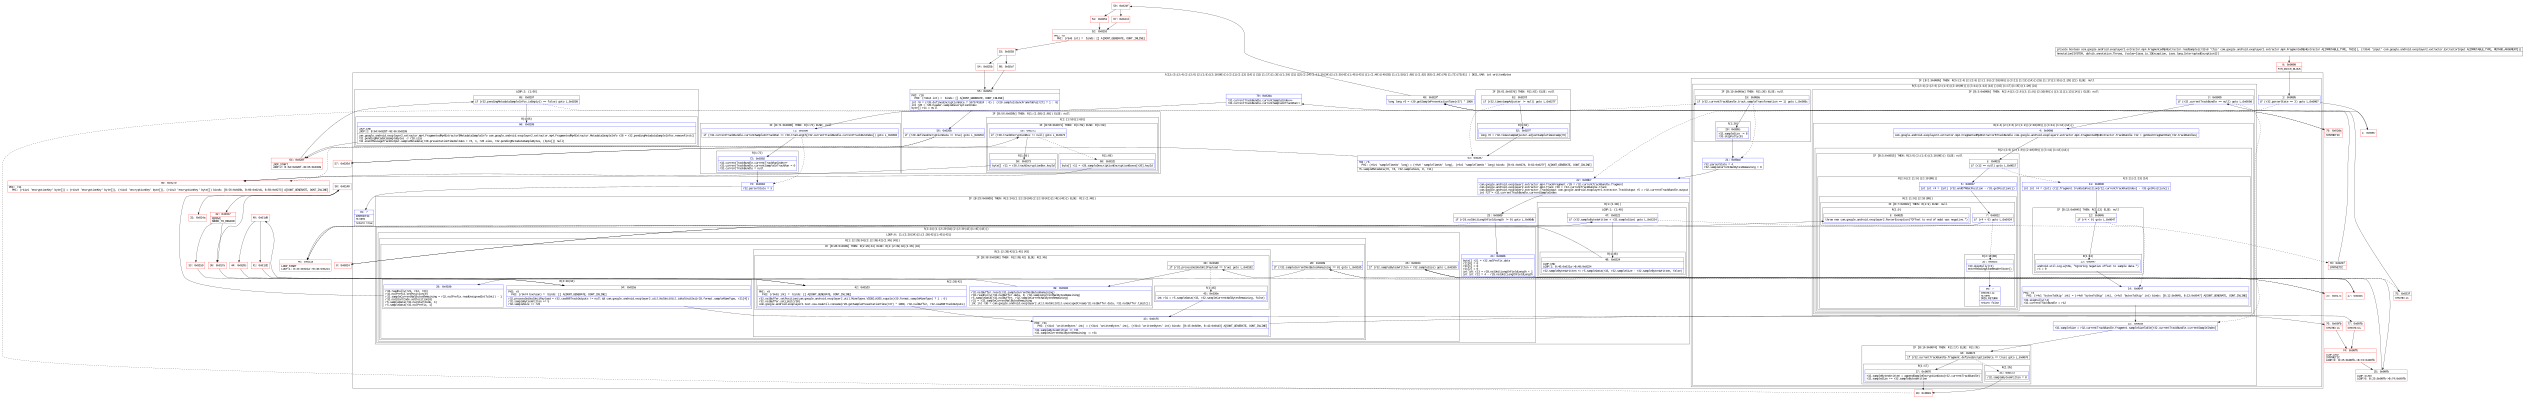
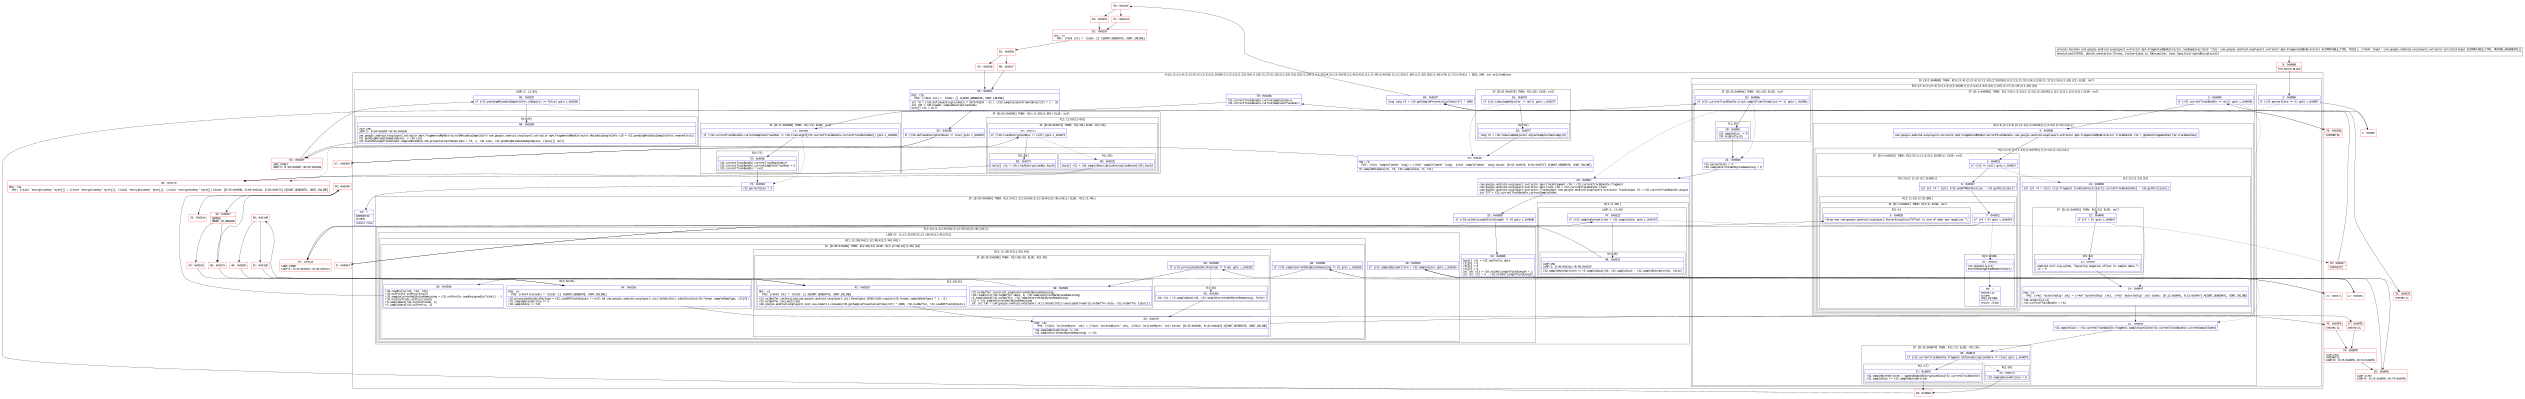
edge "18: 0x0091" -> "19: 0x009a": style dashed -> solid
